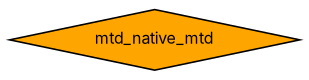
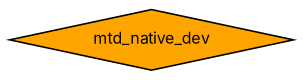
node "mtd_native_mtd": label "mtd_native_mtd" -> "mtd_native_dev"
